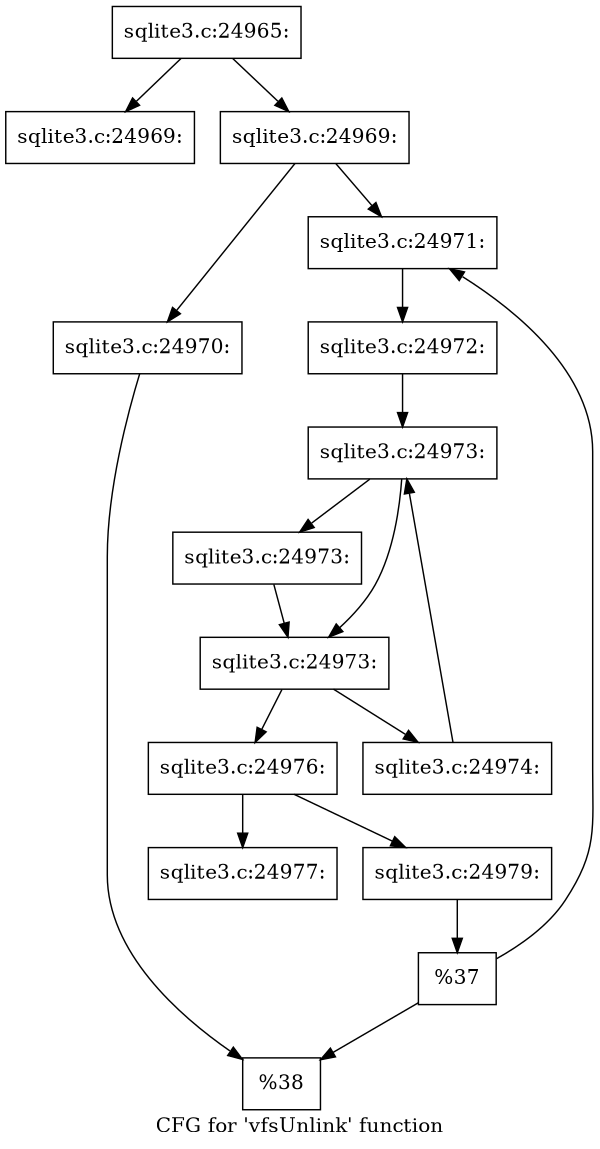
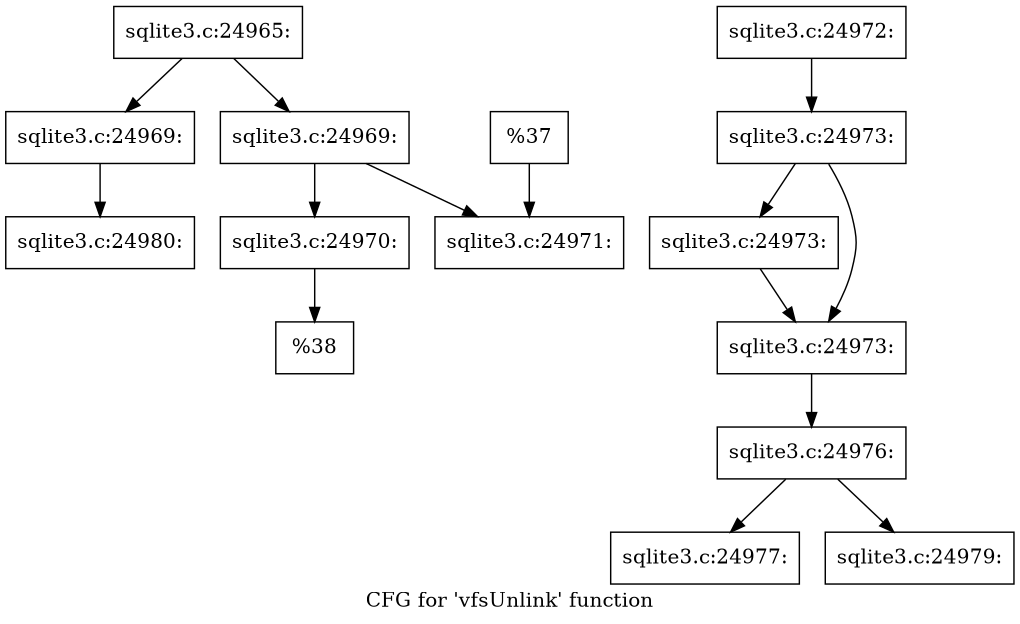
node "sqlite3.c:24980:": added
edge "sqlite3.c:24971:" -> "sqlite3.c:24972:": removed
node "sqlite3.c:24974:": removed
edge "sqlite3.c:24979:" -> "%37": removed
edge "%37" -> "%38": removed
